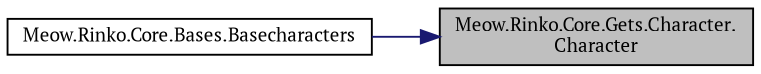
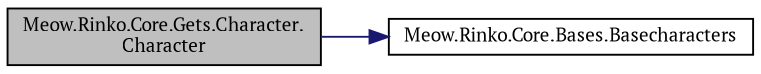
edge "Meow.Rinko.Core.Bases.Basecharacters" -> "Meow.Rinko.Core.Gets.Character. Character": reversed
